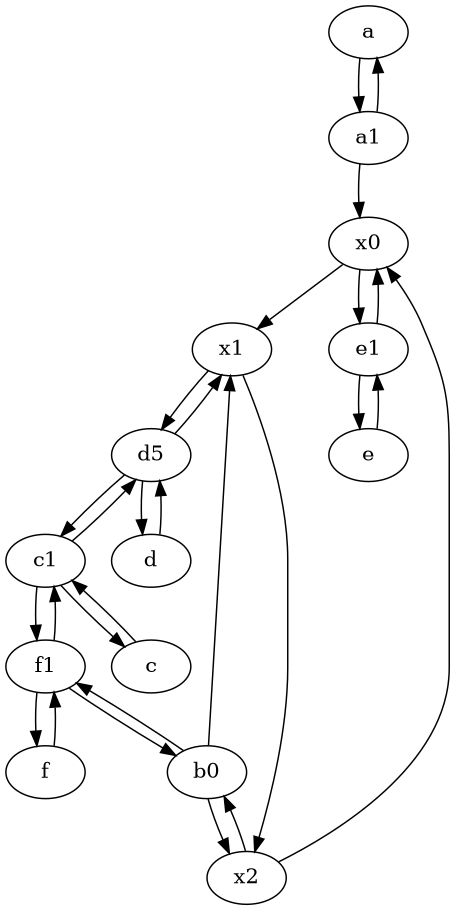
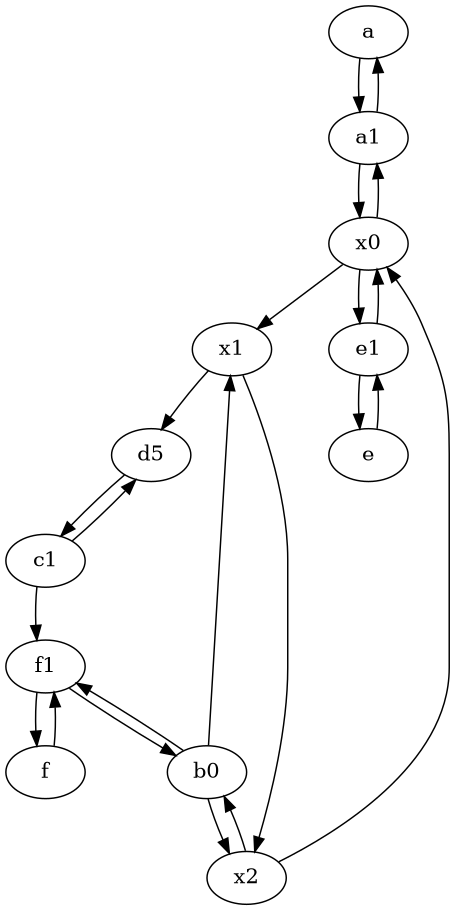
edge "x0" -> "a1": added
edge "d5" -> "x1": removed
node "d": removed
edge "f1" -> "c1": removed
node "c": removed
